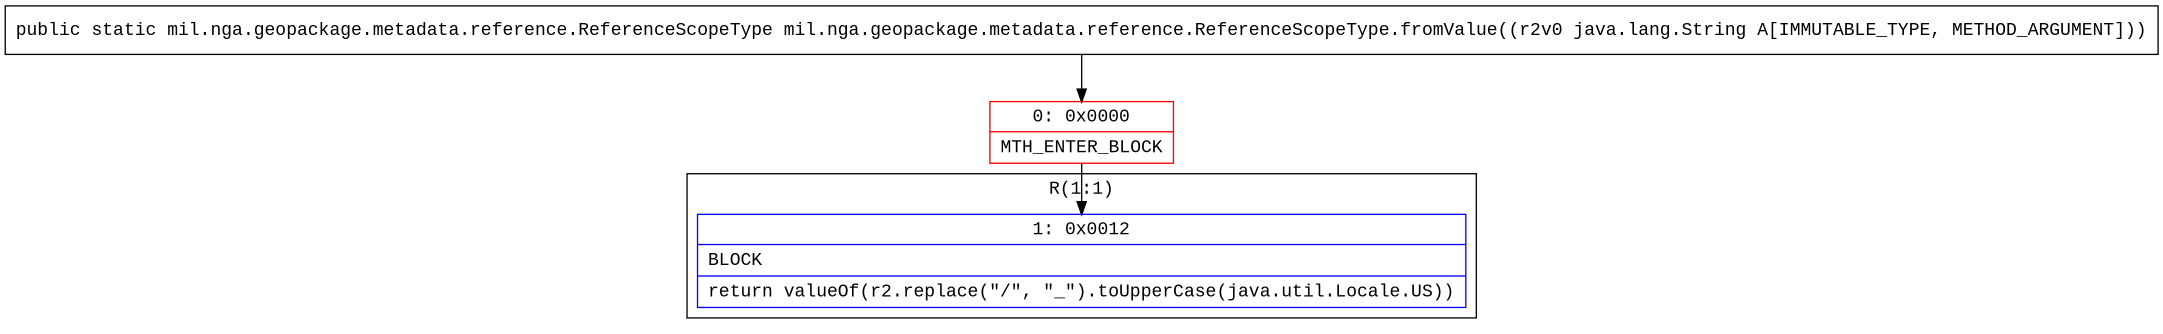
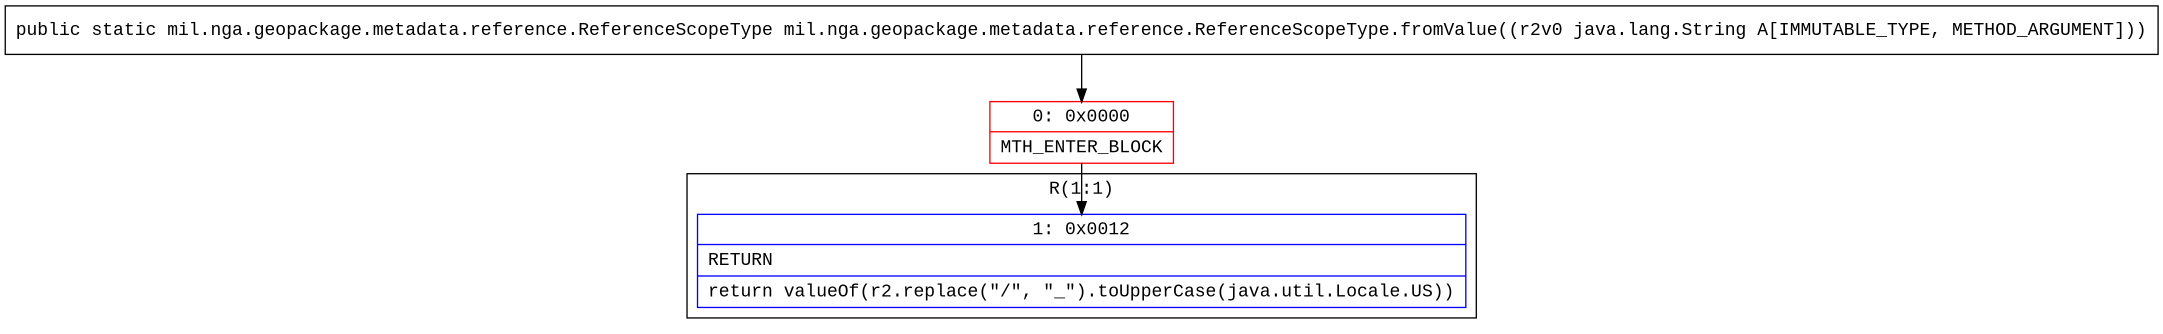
node "1: 0x0012": text "BLOCK" -> "RETURN"
